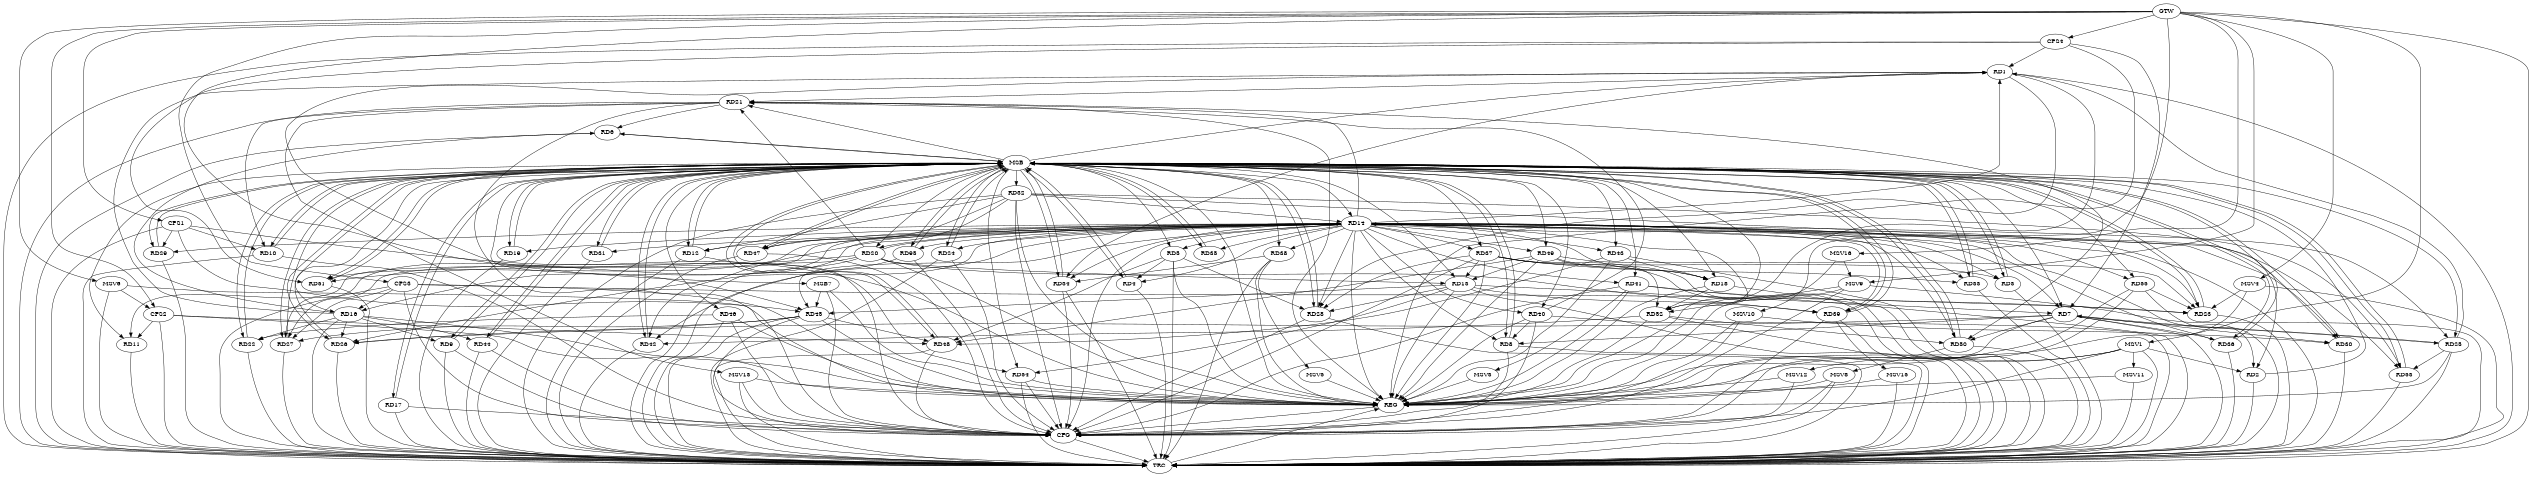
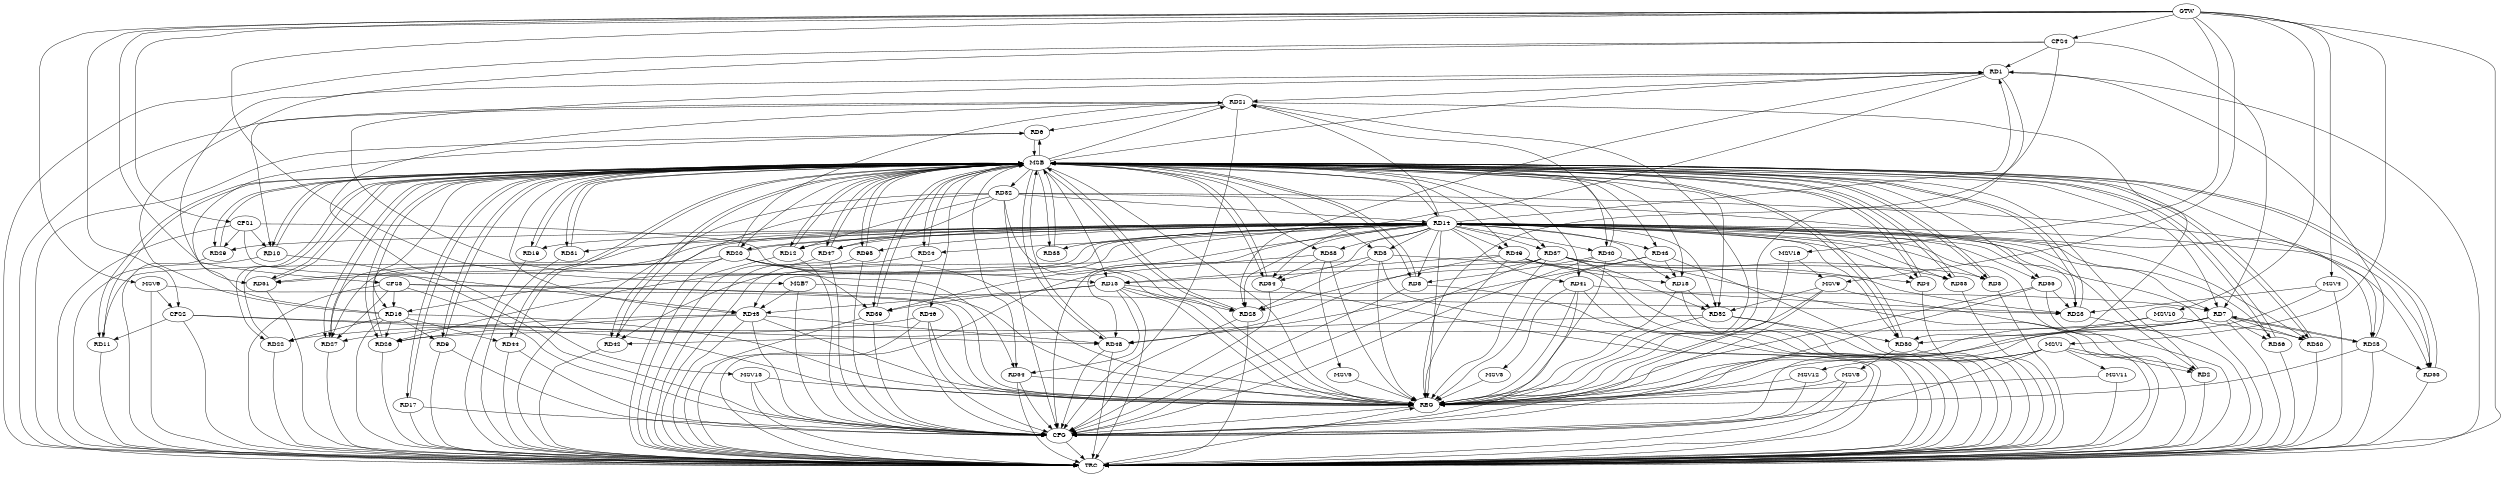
edge "RD11" -> "MSB": added
edge "RD7" -> "RD8": removed
node "MSV15": removed
